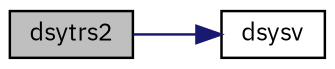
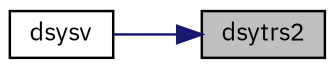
edge "dsytrs2" -> "dsysv": reversed
